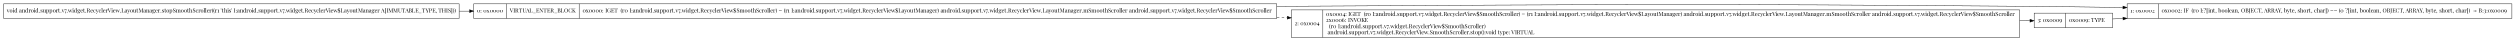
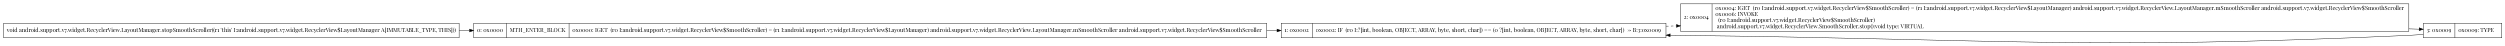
node "0: 0x0000": text "VIRTUAL_ENTER_BLOCK" -> "MTH_ENTER_BLOCK"
edge "0: 0x0000" -> "2: 0x0004": now "1: 0x0002" -> "2: 0x0004"
node "2: 0x0004": text "2x0006: INVOKE" -> "0x0006: INVOKE"
